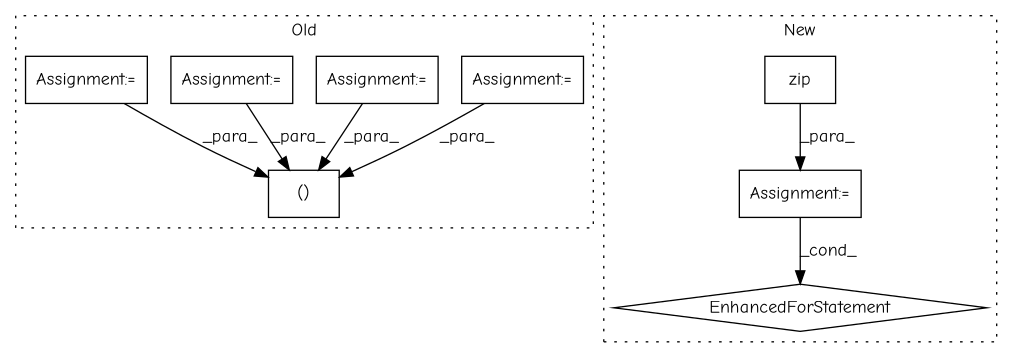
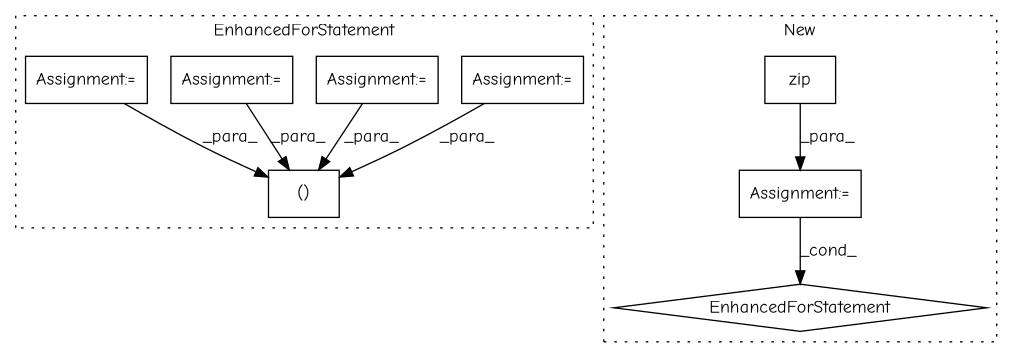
cluster "Old": label "Old" -> "EnhancedForStatement"
